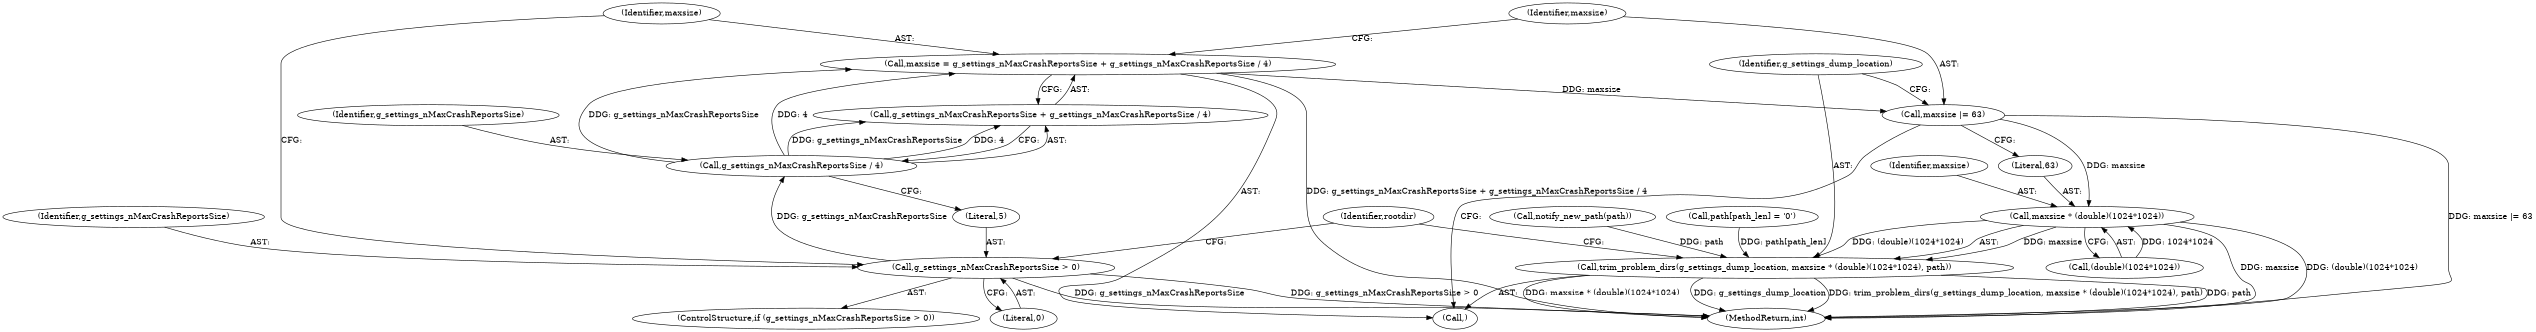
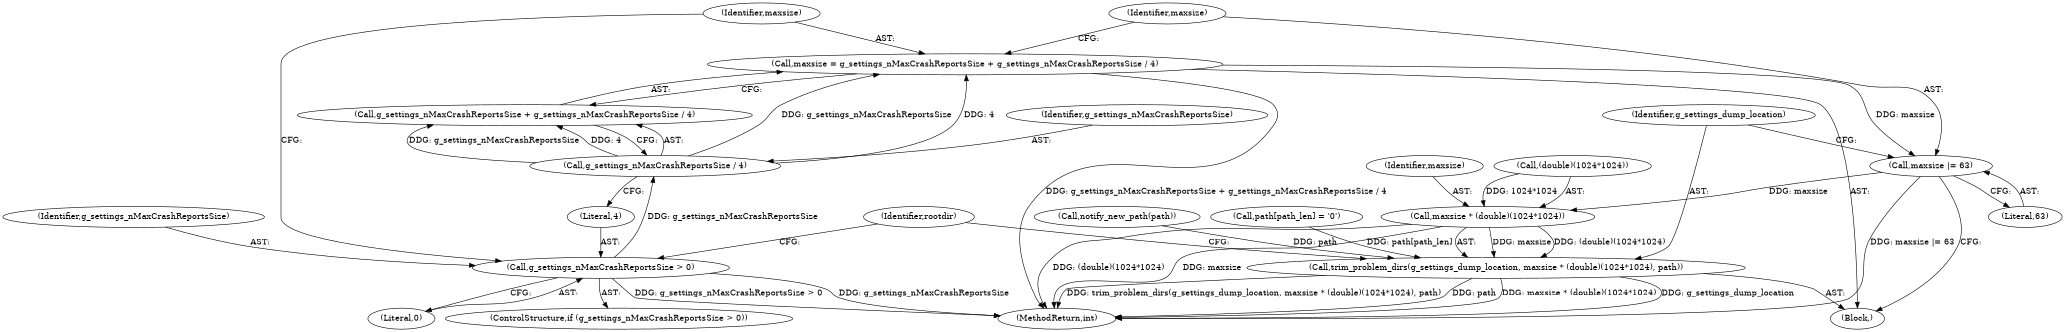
edge "(Literal,63)" -> "(Call,maxsize * (double)(1024*1024))": now "(Literal,63)" -> "(Call,maxsize |= 63)"
node "(Literal,5)": label "(Literal,5)" -> "(Literal,4)"
edge "(Call,maxsize * (double)(1024*1024))" -> "(Call,(double)(1024*1024))": removed, label "CFG:"
node "(Call,)": label "(Call,)" -> "(Block,)"
